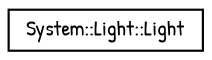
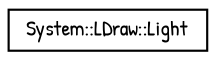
node "System::Light::Light": label "System::Light::Light" -> "System::LDraw::Light"
